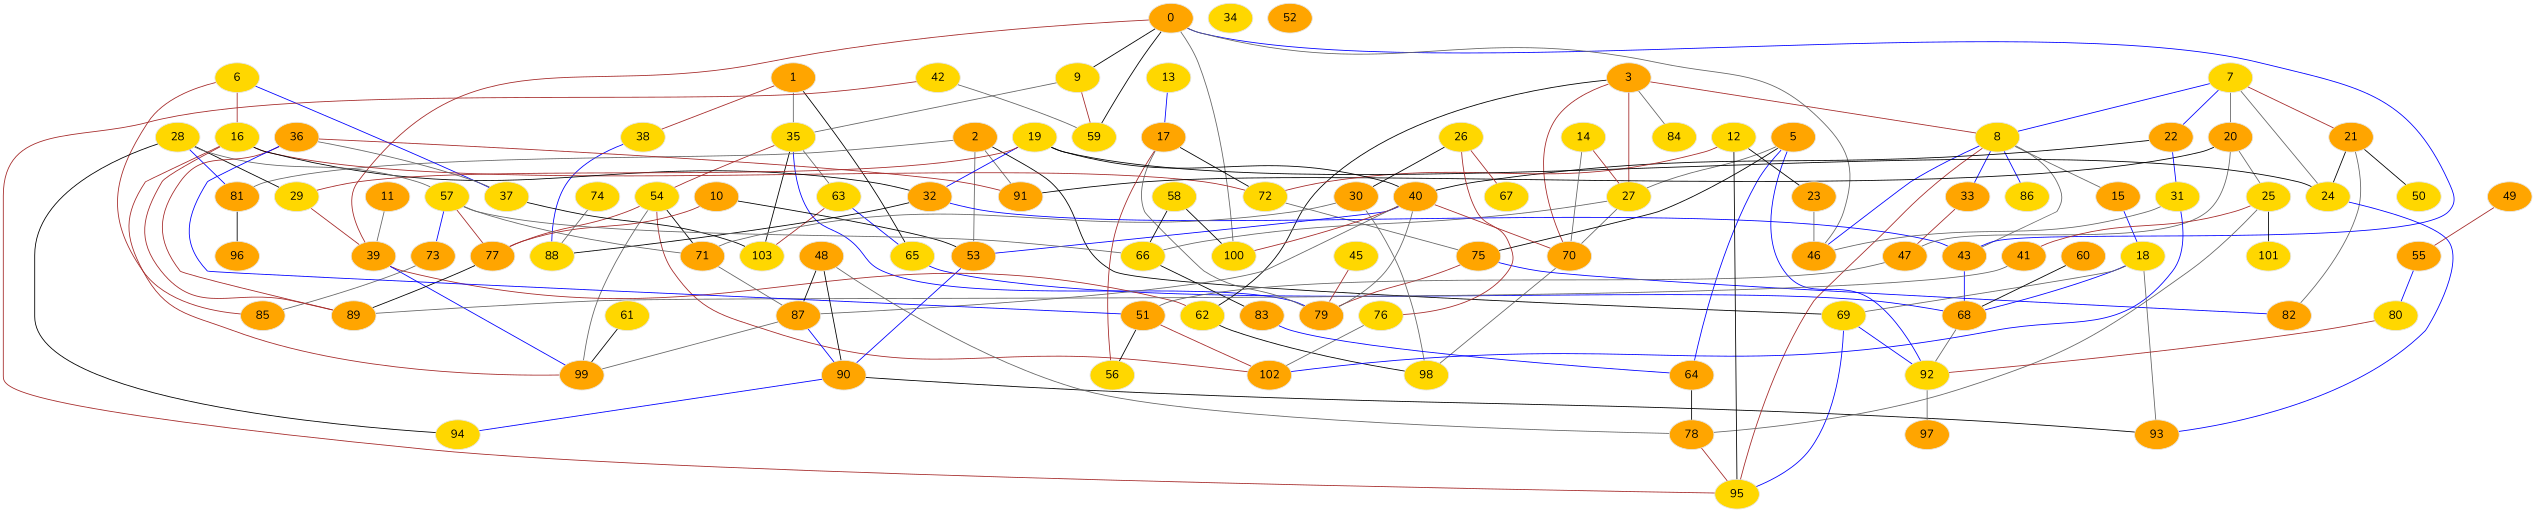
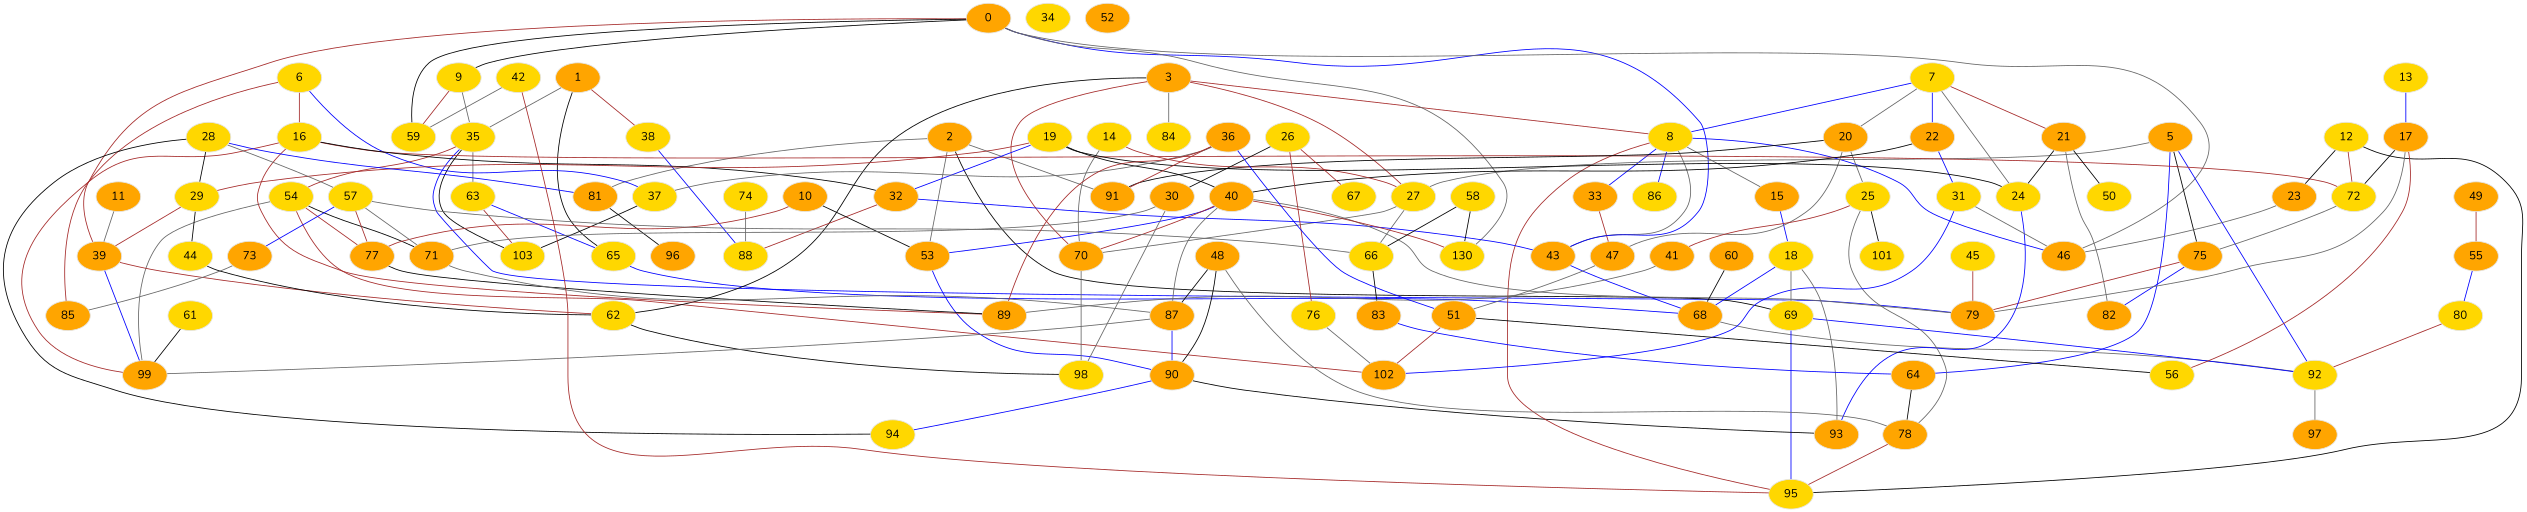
edge "32" -- "88": color black -> brown
node "44": added
node "100": label "100" -> "130"
